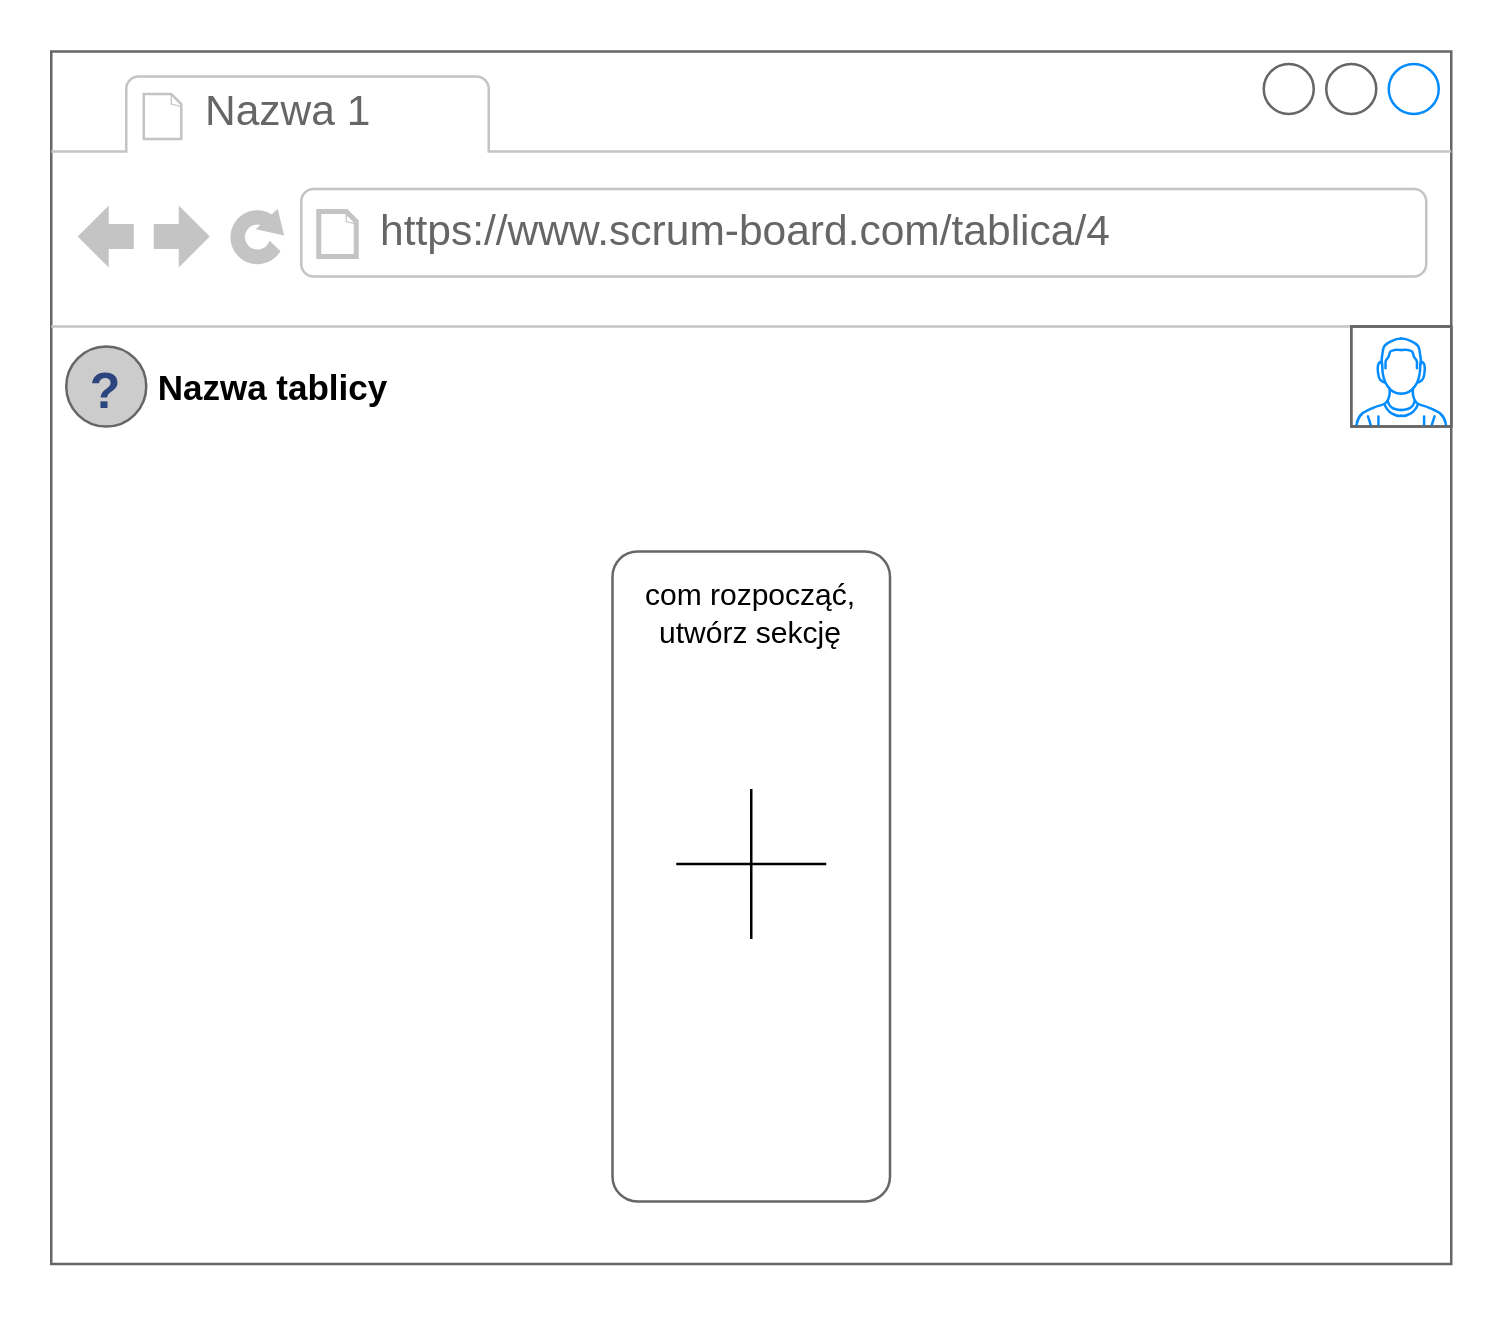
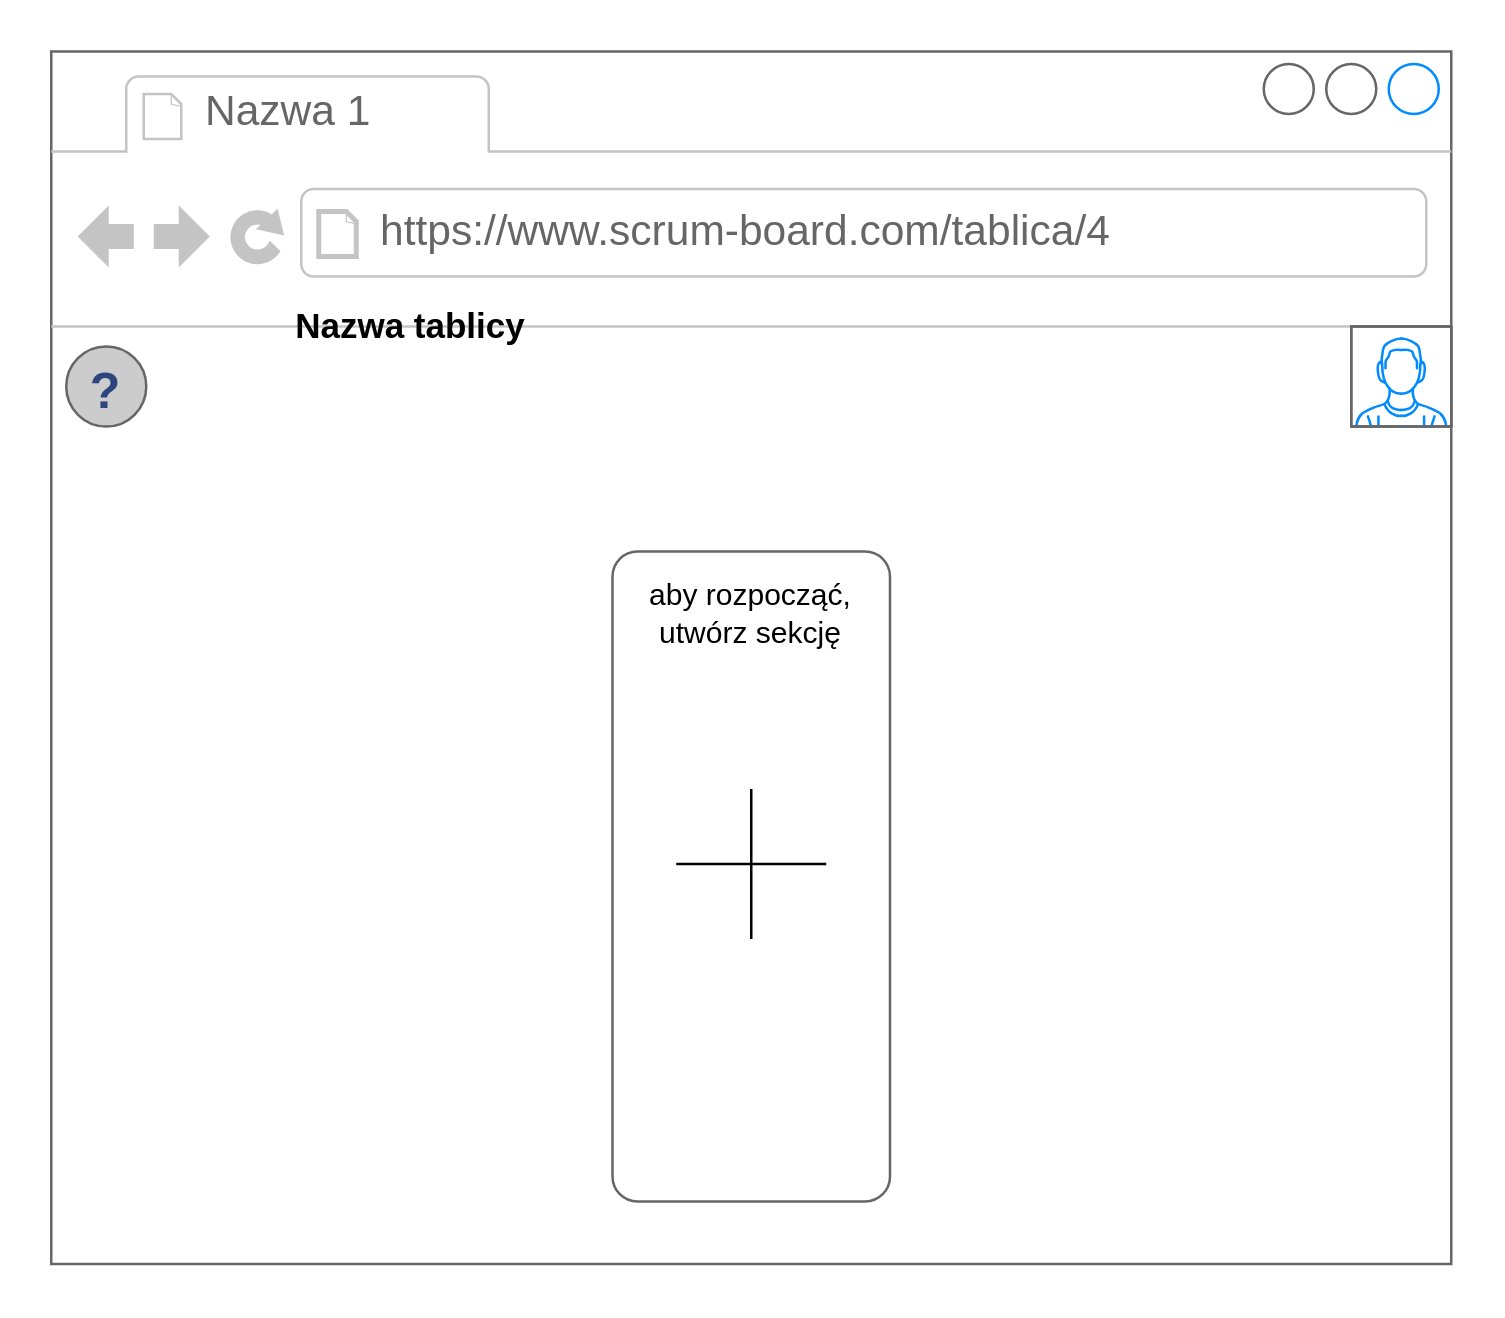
node "Nazwa tablicy": moved (274, 389) -> (411, 326)
node "com rozpocząć, utwórz sekcję": label "com rozpocząć, utwórz sekcję" -> "aby rozpocząć, utwórz sekcję"
